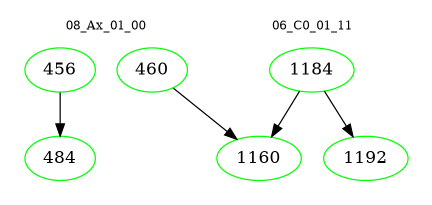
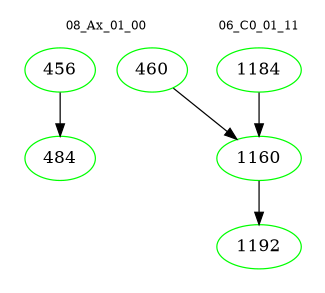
edge "1184" -> "1192": now "1160" -> "1192"
